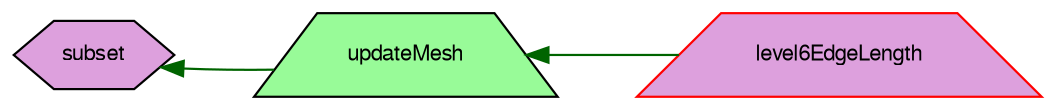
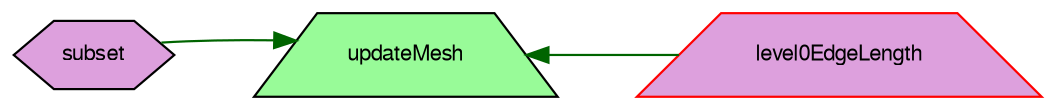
node "level6EdgeLength": label "level6EdgeLength" -> "level0EdgeLength"
edge "updateMesh" -> "subset": reversed
